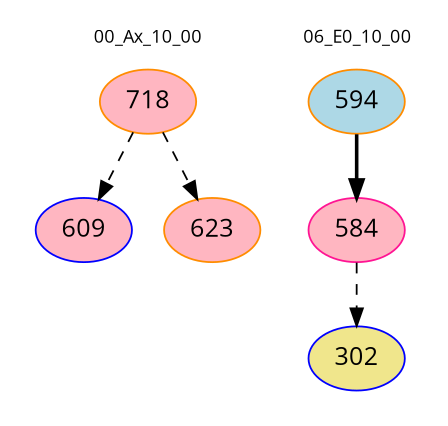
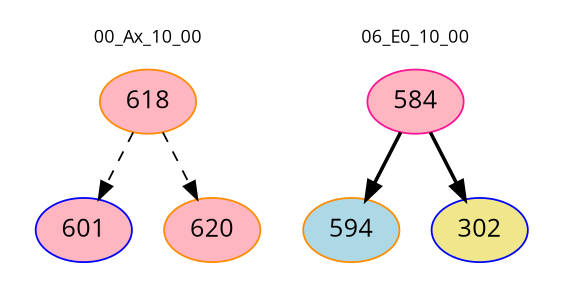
node "718": label "718" -> "618"
edge "594" -> "584": reversed
node "609": label "609" -> "601"
node "623": label "623" -> "620"
edge "584" -> "302": style dashed -> bold
